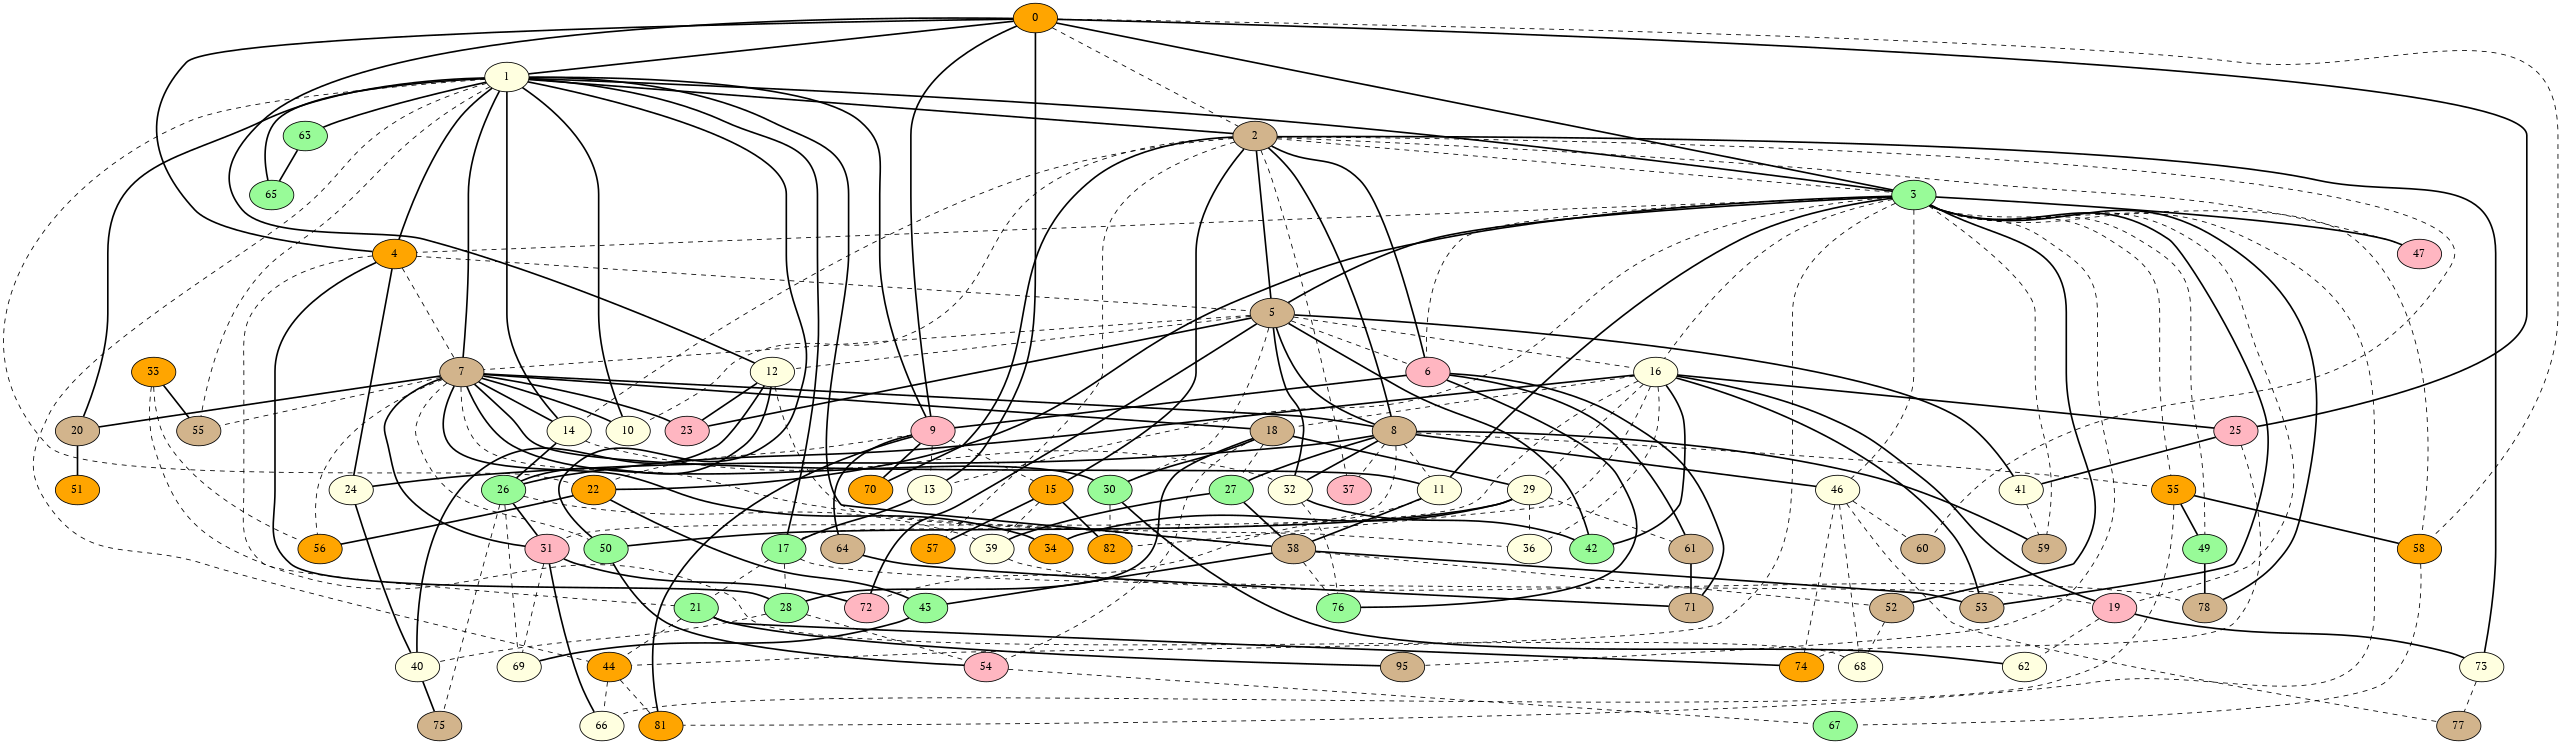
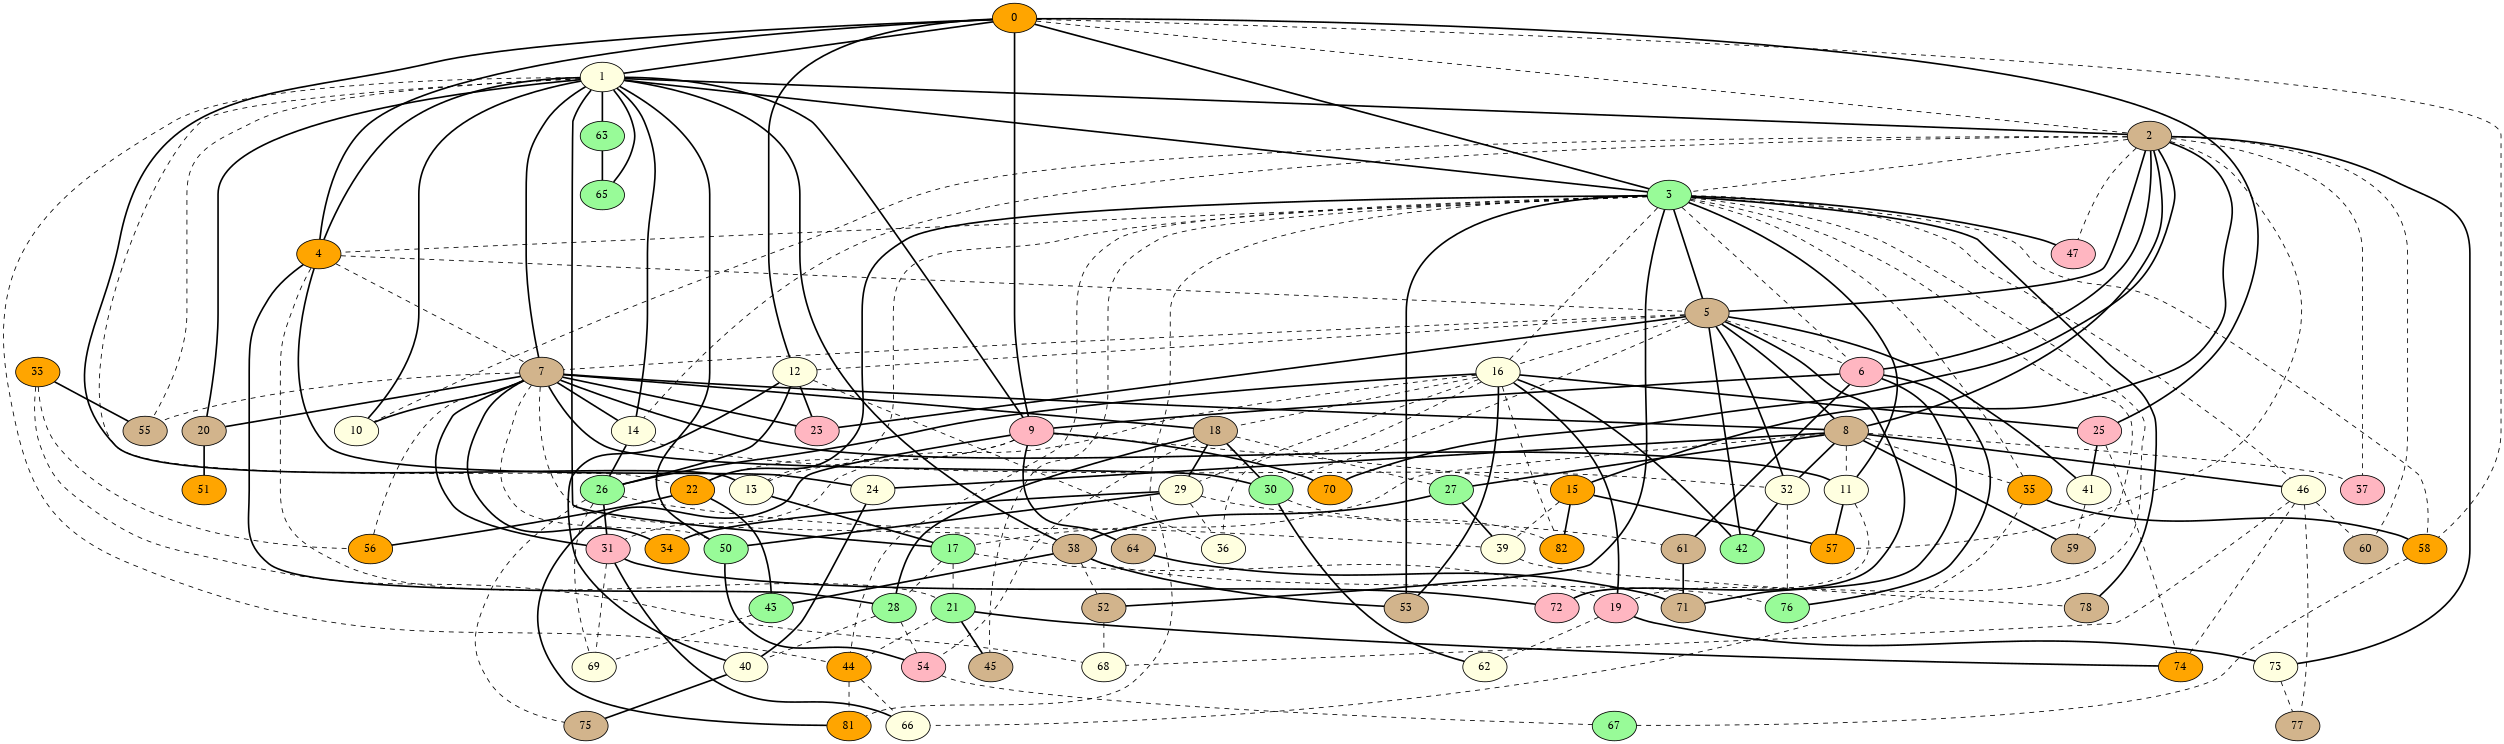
edge "11" -- "38": now "11" -- "57"
node "49": removed
edge "43" -- "69": style bold -> dashed
node "95": label "95" -> "45"
